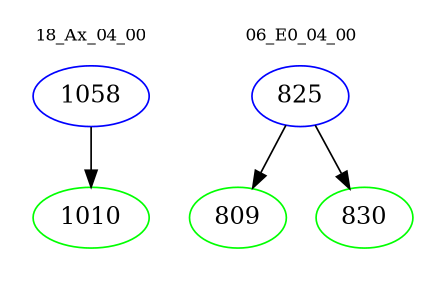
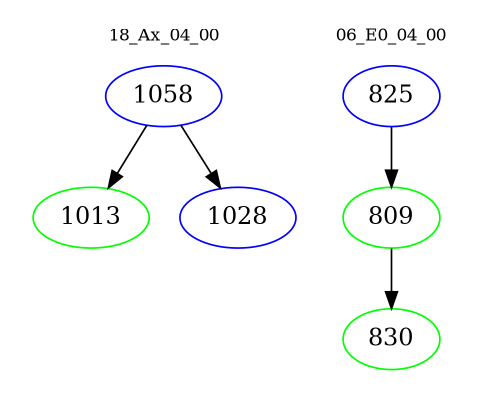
edge "825" -> "830": now "809" -> "830"
node "1010": label "1010" -> "1013"
node "1028": added
